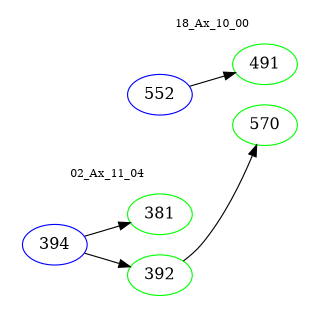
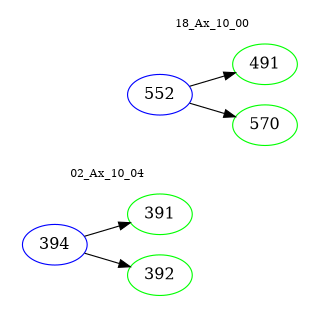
cluster "02_Ax_11_04": label "02_Ax_11_04" -> "02_Ax_10_04"
edge "392" -> "570": now "552" -> "570"
node "381": label "381" -> "391"
